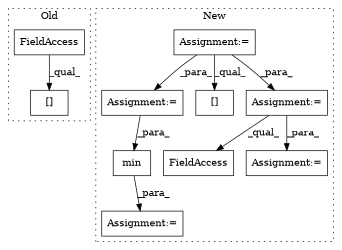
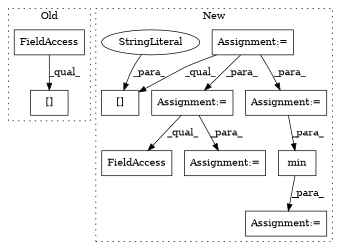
node "StringLiteral": added
